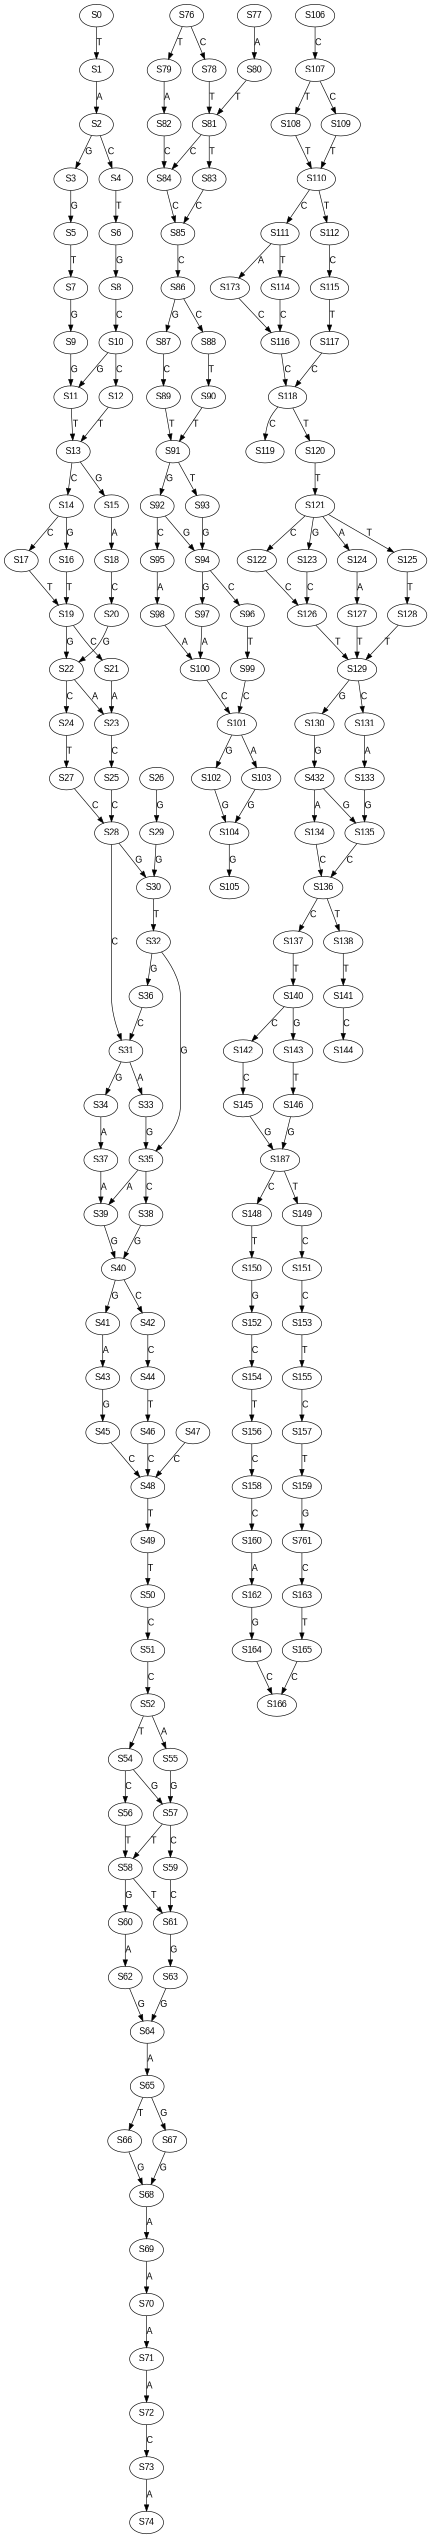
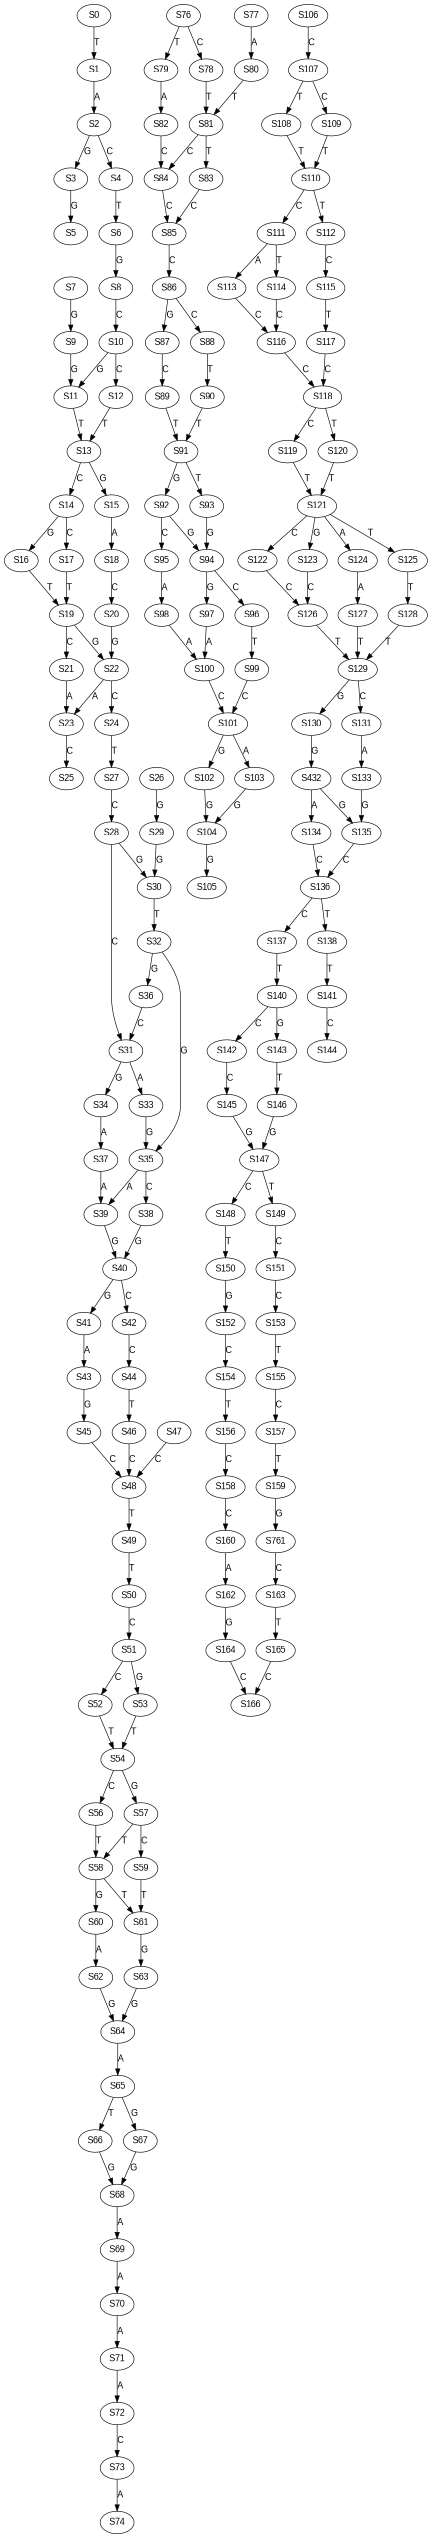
edge "S5" -> "S7": removed, label "T"
node "S173": label "S173" -> "S113"
edge "S119" -> "S121": added, label "T"
edge "S25" -> "S28": removed, label "C"
node "S187": label "S187" -> "S147"
node "S53": added
node "S55": removed
edge "S59" -> "S61": label "C" -> "T"
